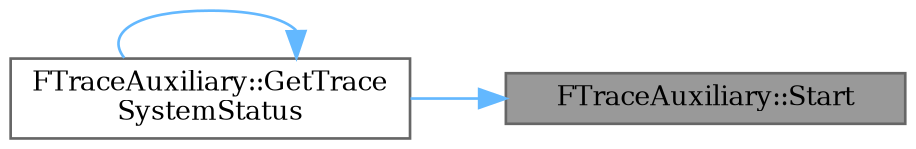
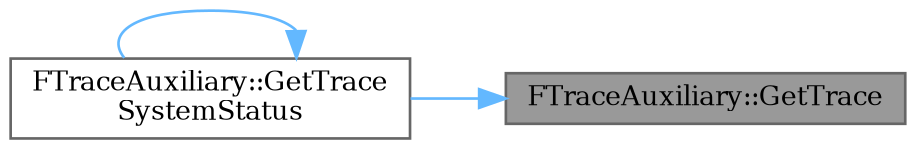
node "FTraceAuxiliary::Start": label "FTraceAuxiliary::Start" -> "FTraceAuxiliary::GetTrace"
